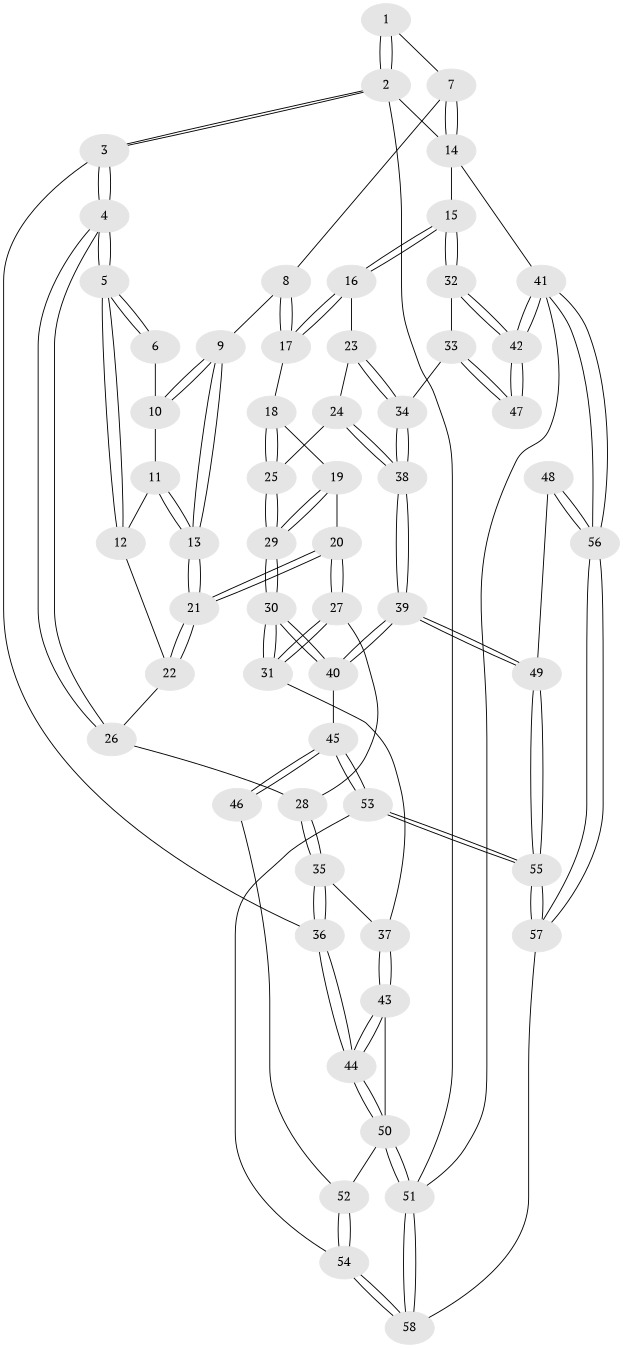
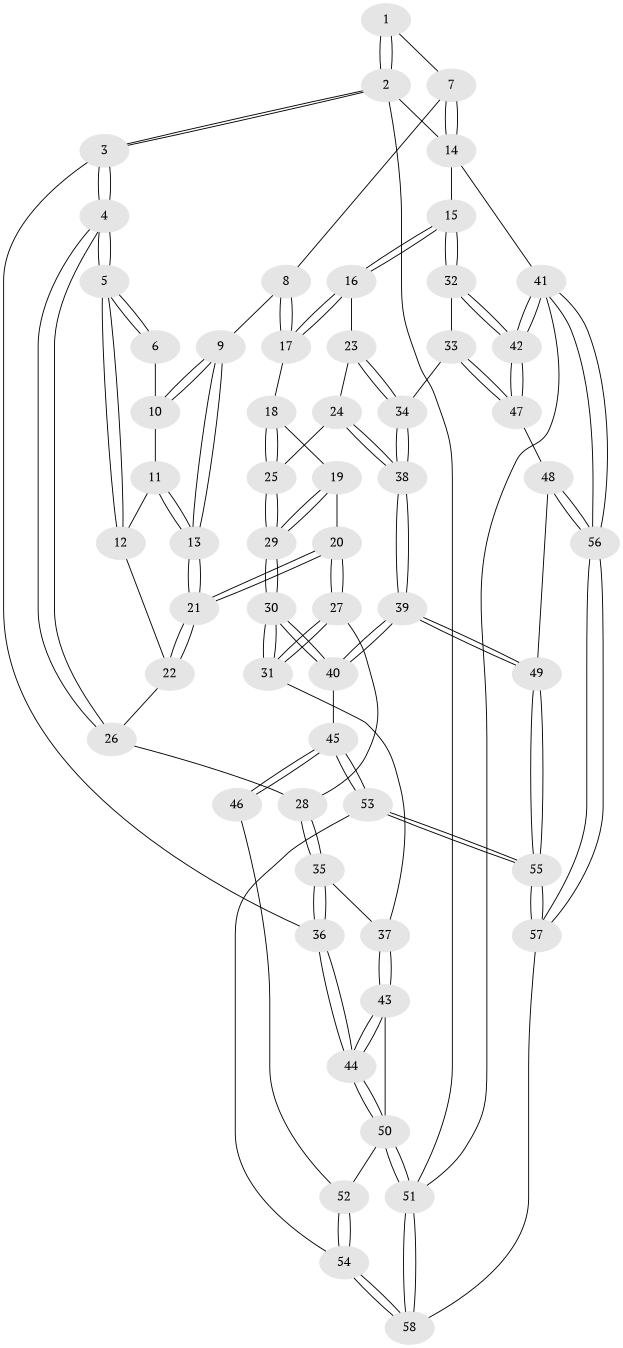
edge "47" -- "48": added
